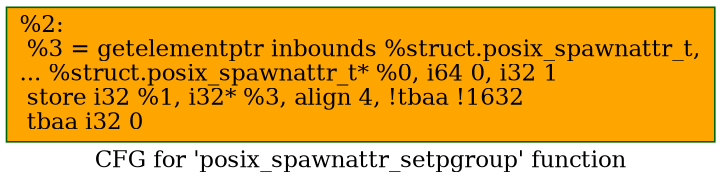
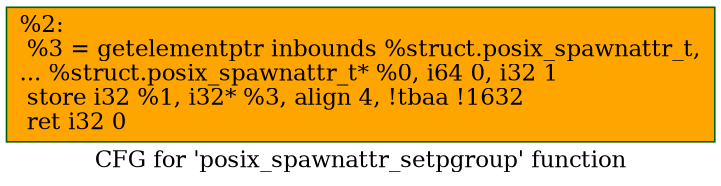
node "%2:": text "tbaa i32 0" -> "ret i32 0"
